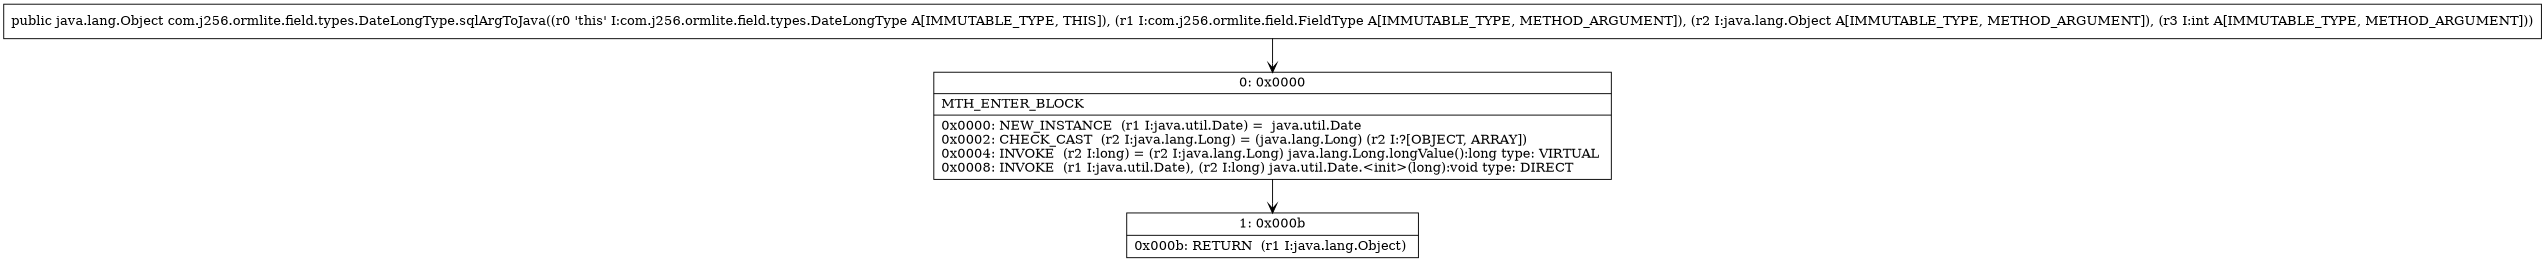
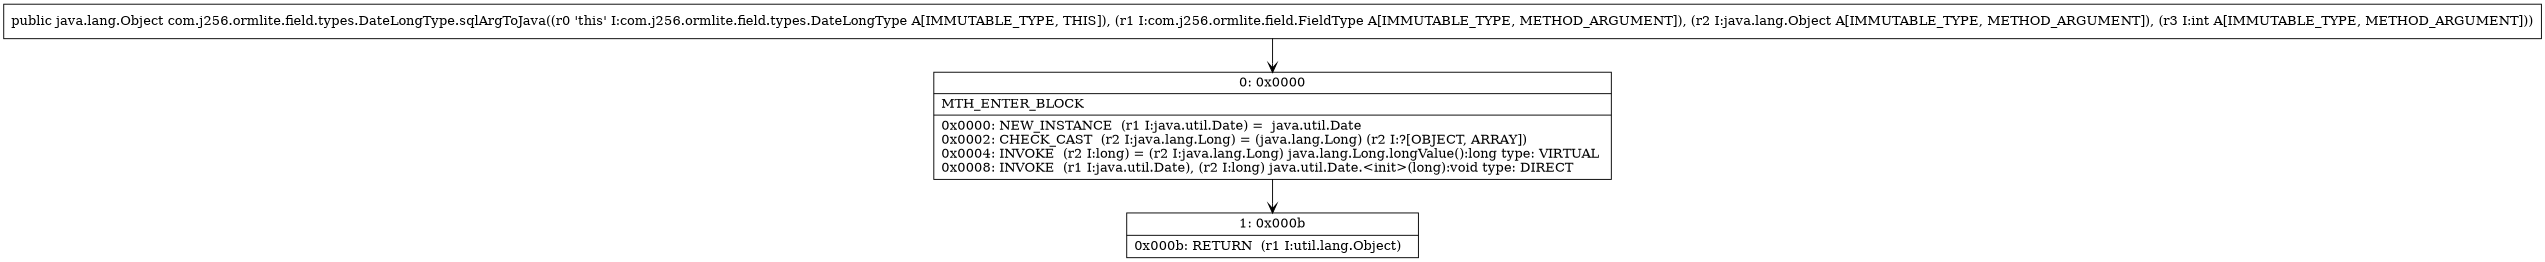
node "1: 0x000b": text "0x000b: RETURN  (r1 I:java.lang.Object)" -> "0x000b: RETURN  (r1 I:util.lang.Object)"
